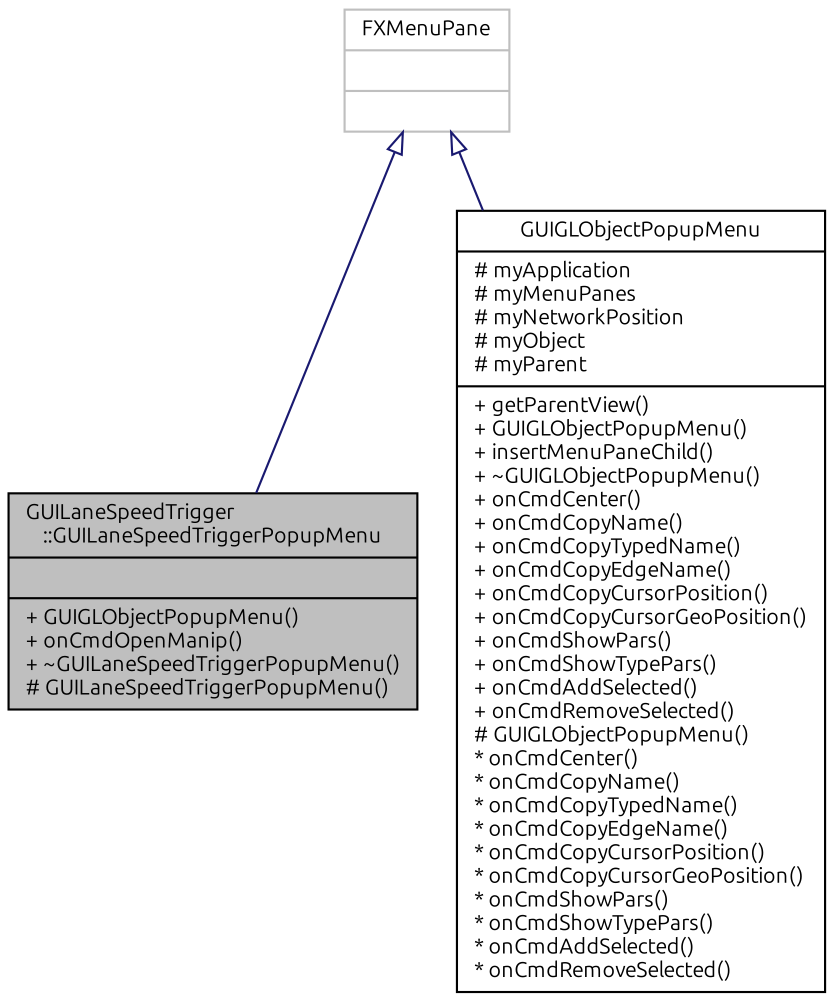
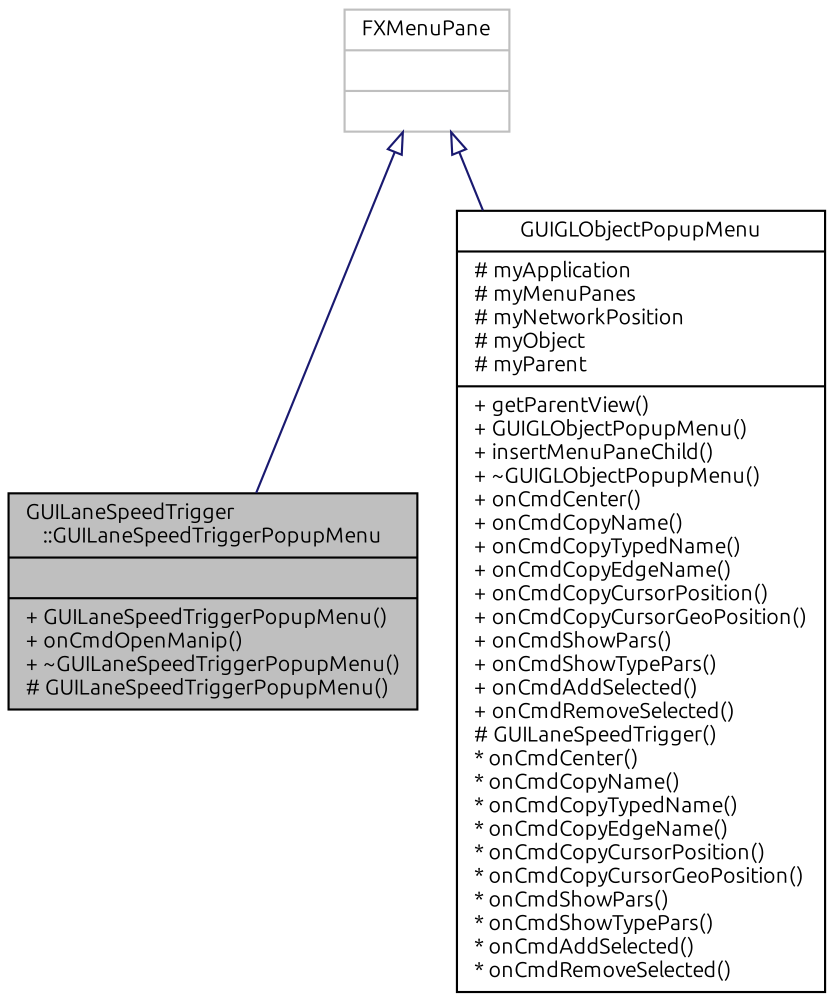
node "GUILaneSpeedTrigger": text "+ GUIGLObjectPopupMenu()" -> "+ GUILaneSpeedTriggerPopupMenu()"
node "GUIGLObjectPopupMenu": text "# GUIGLObjectPopupMenu()" -> "# GUILaneSpeedTrigger()"
